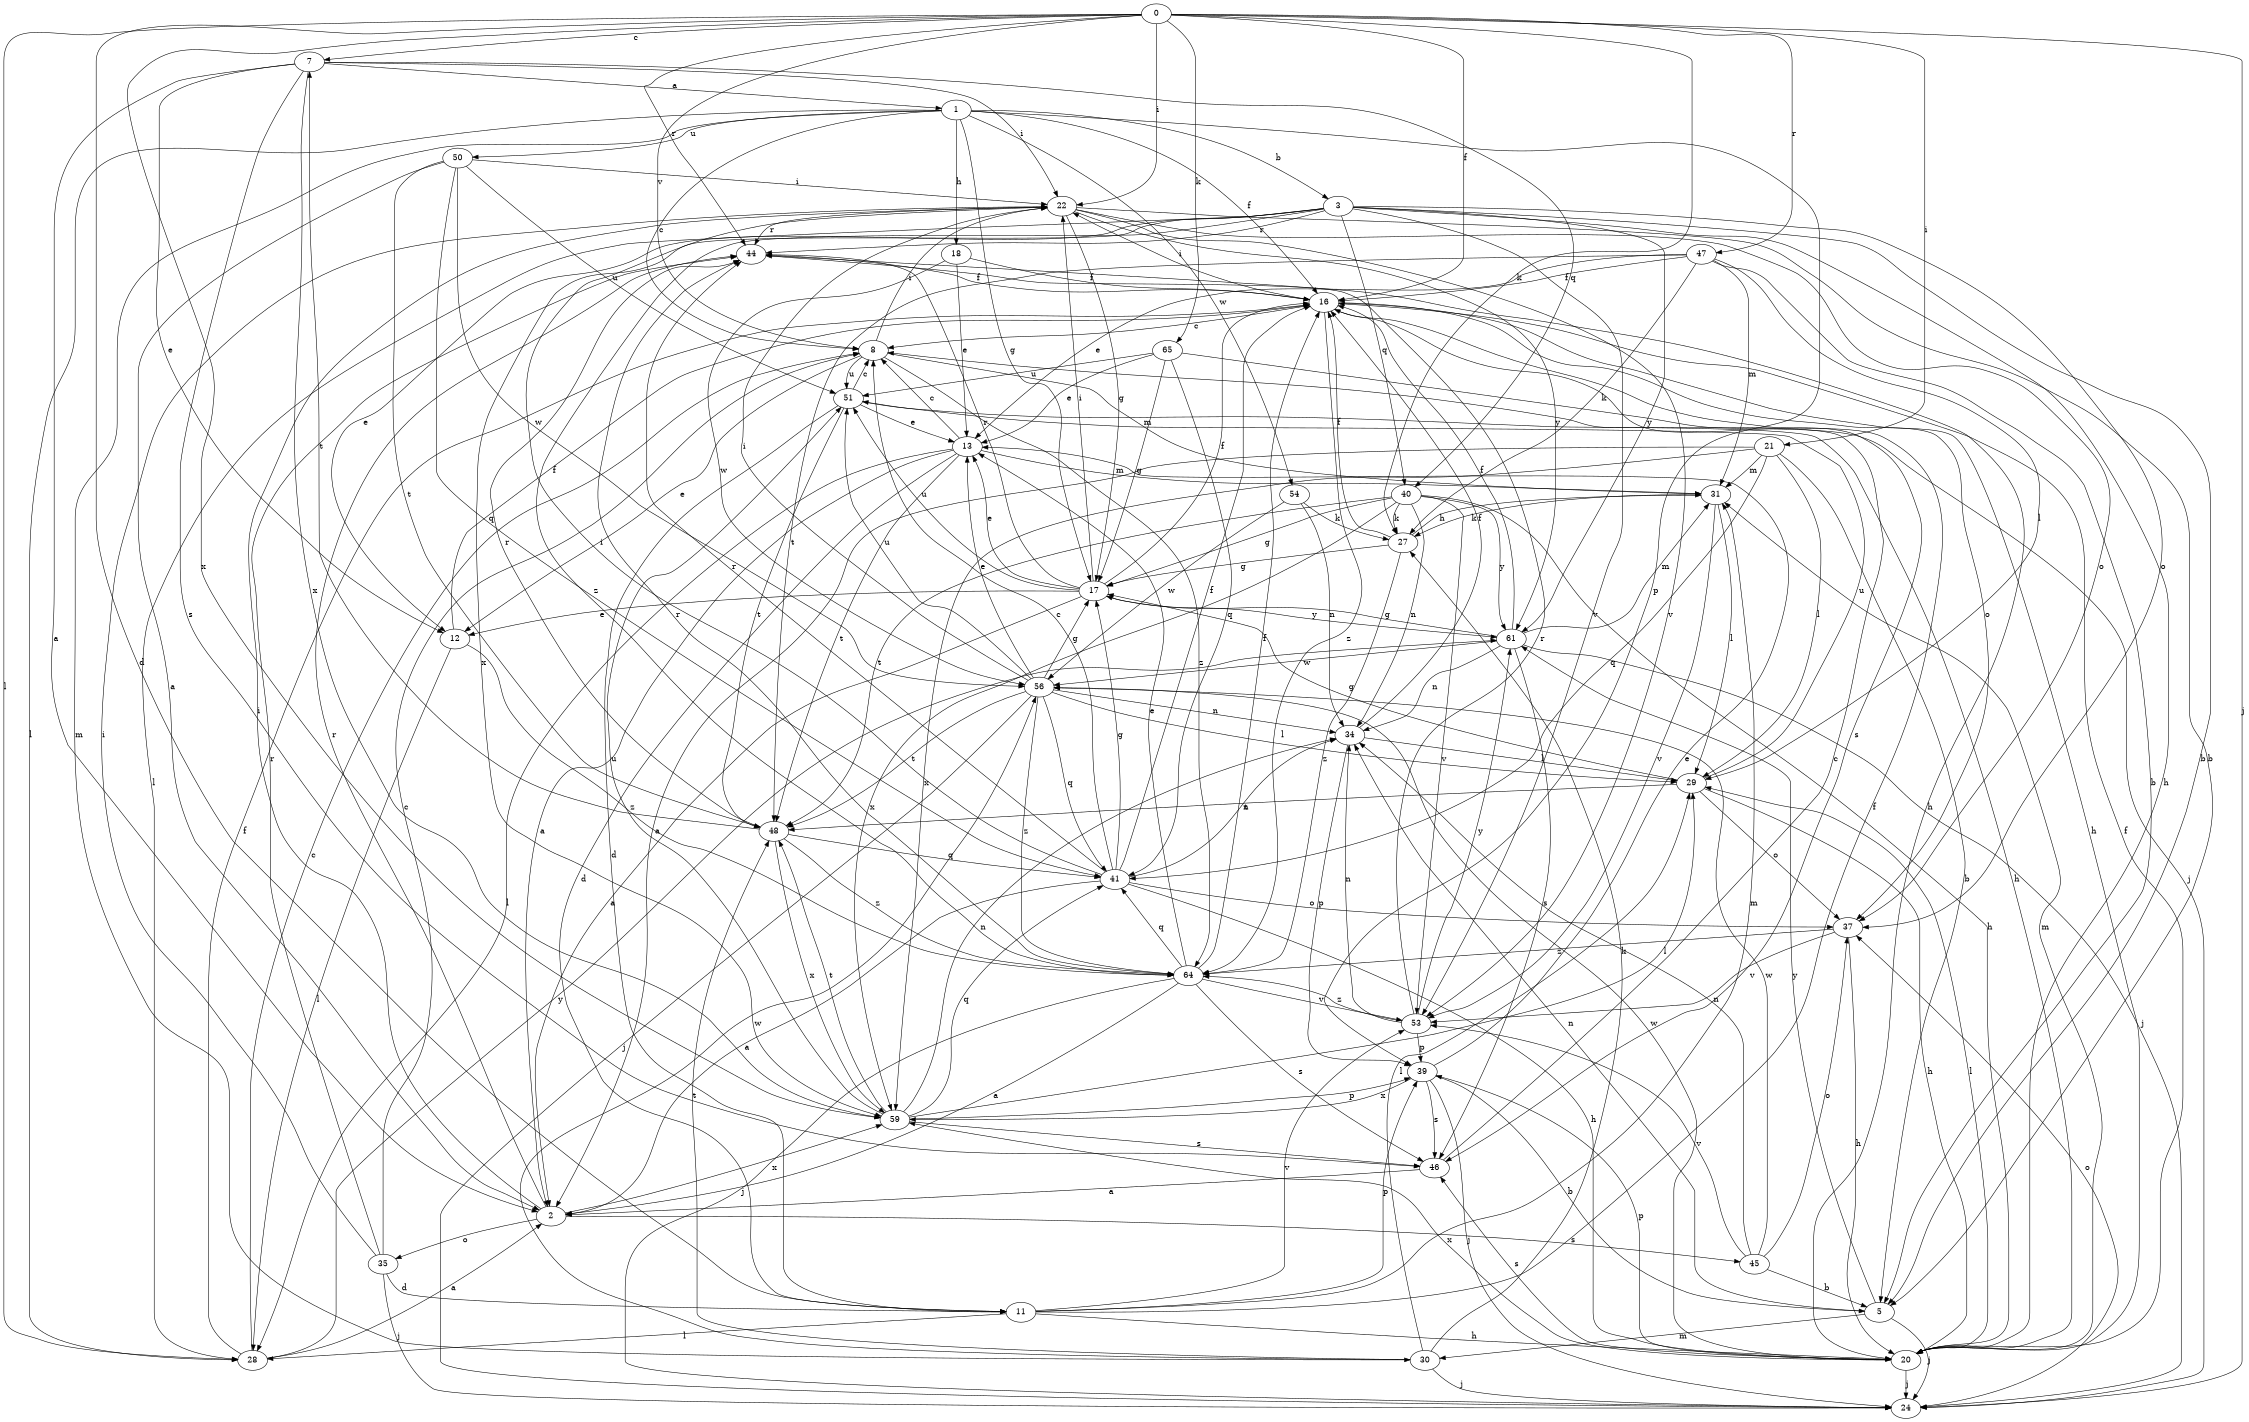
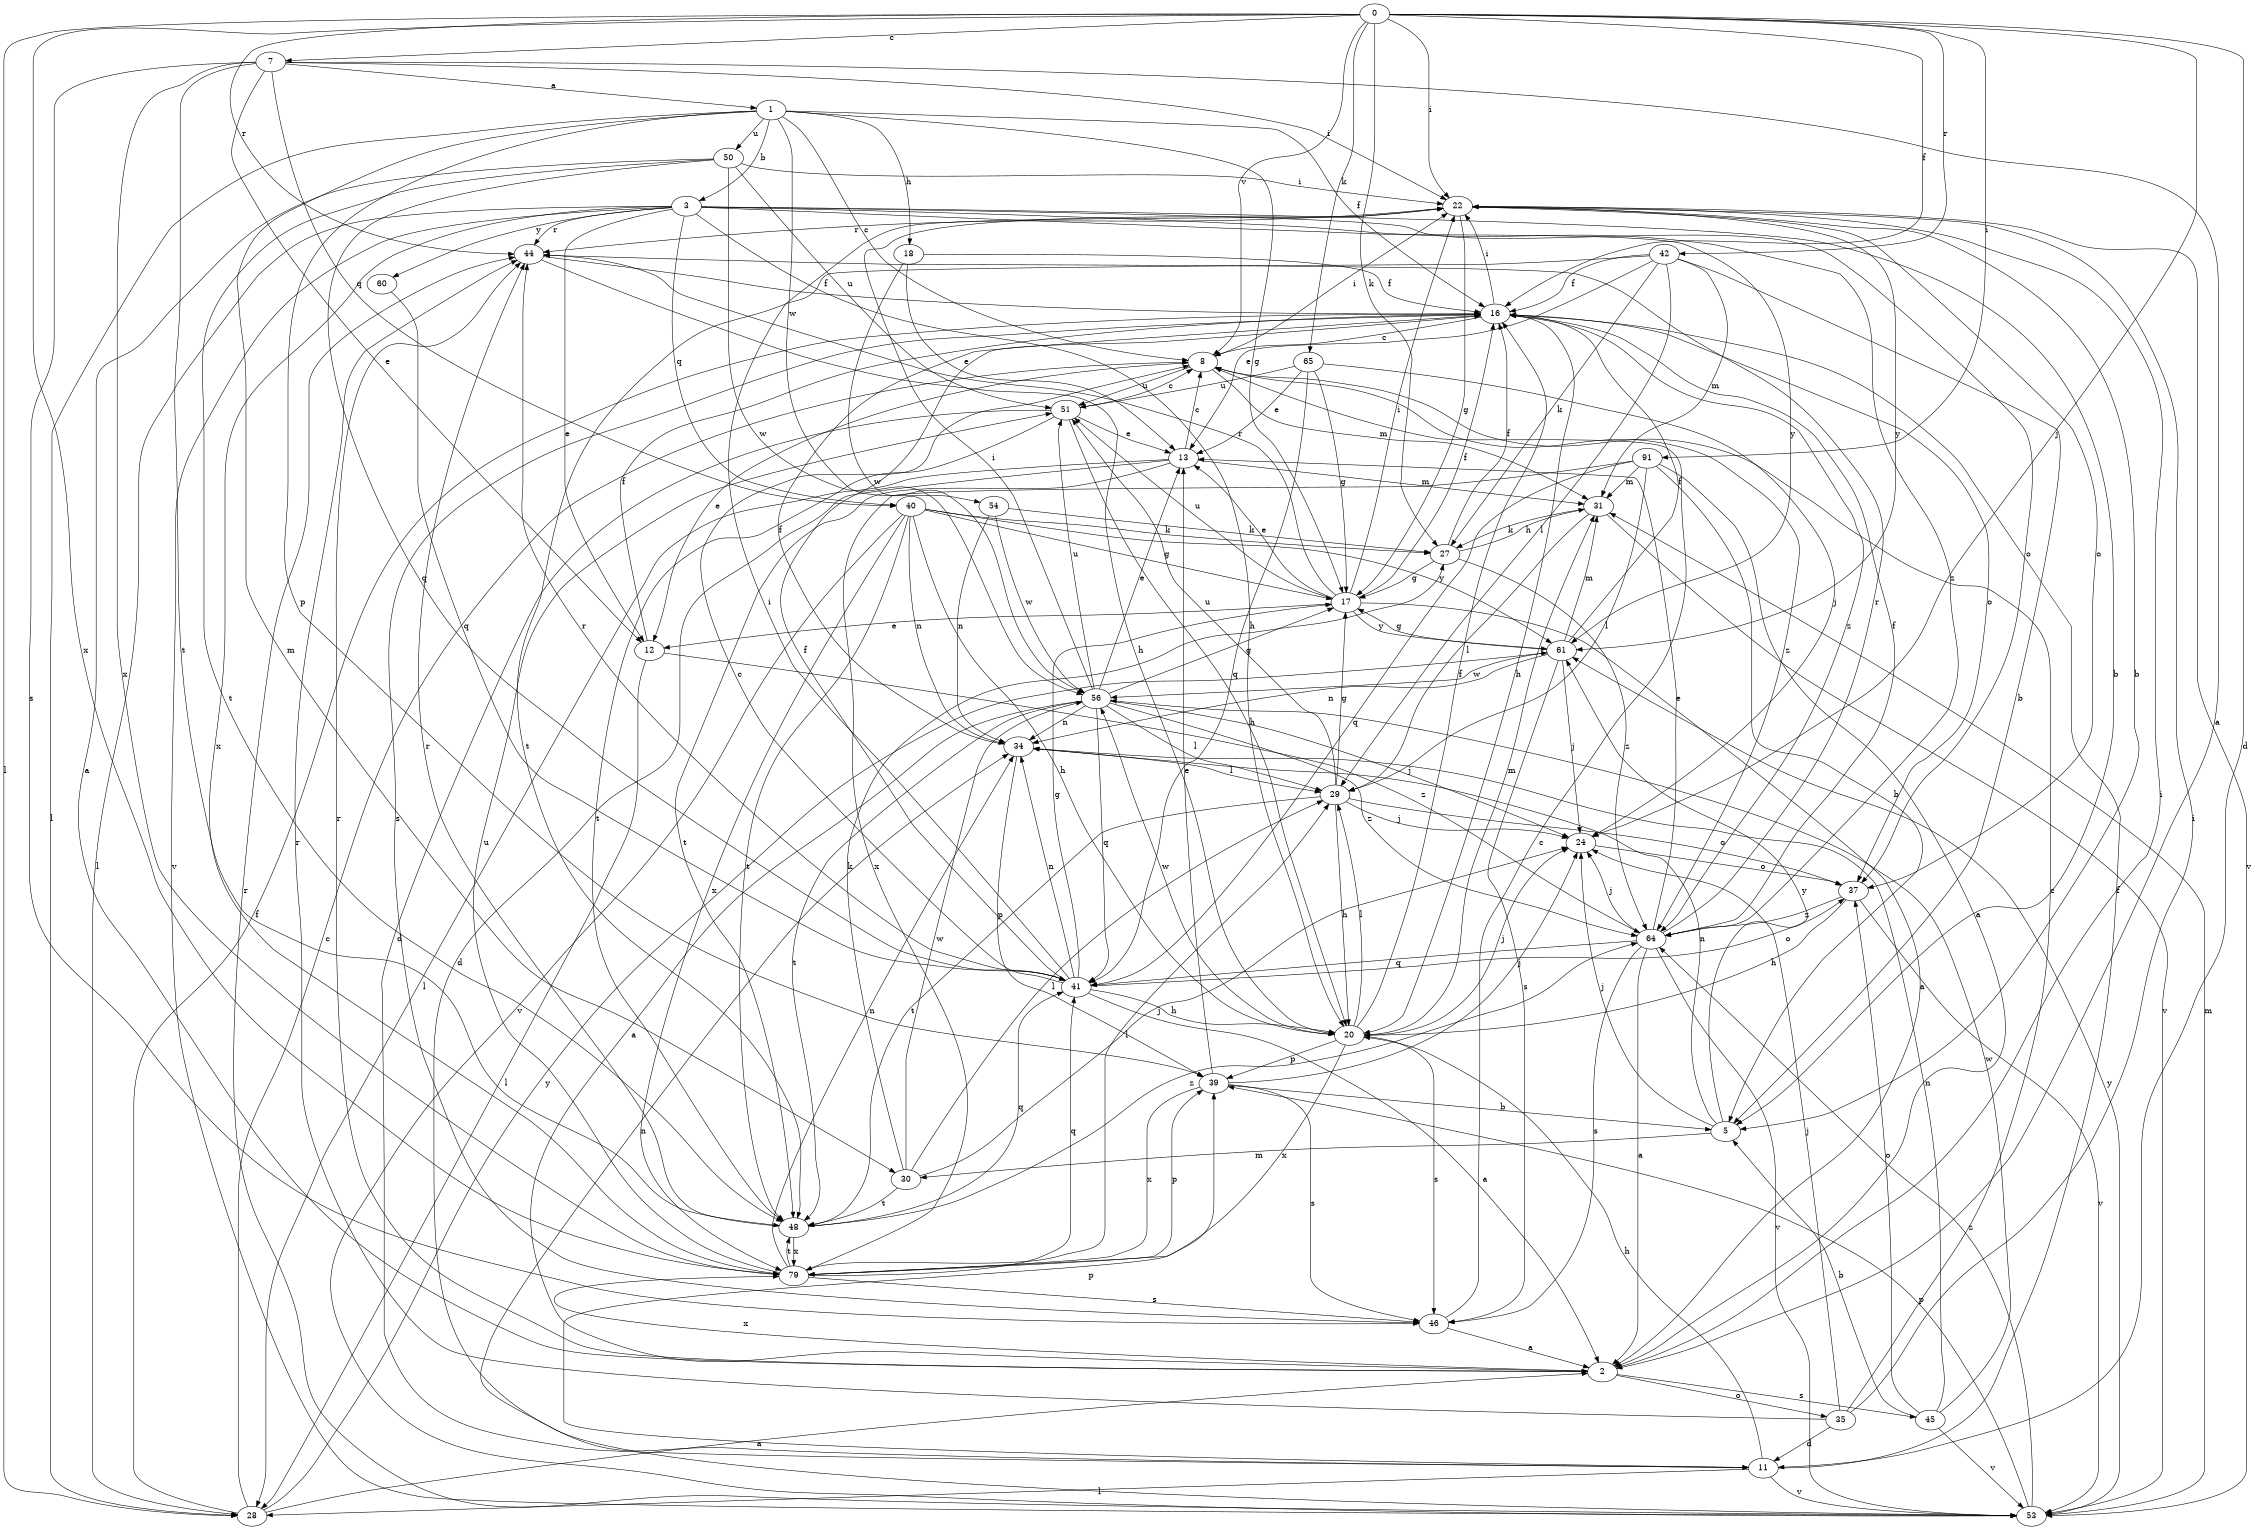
node "47": label "47" -> "42"
node "60": added
node "21": label "21" -> "91"
edge "48" -> "7": reversed
edge "13" -> "2": now "56" -> "2"
edge "29" -> "24": added, label "j"
node "59": label "59" -> "79"
edge "11" -> "31": now "53" -> "31"
